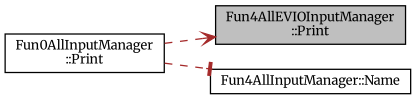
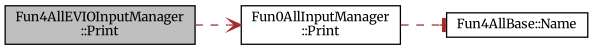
edge "Fun0AllInputManager ::Print" -> "Fun4AllEVIOInputManager ::Print": reversed
node "Fun4AllInputManager::Name": label "Fun4AllInputManager::Name" -> "Fun4AllBase::Name"
